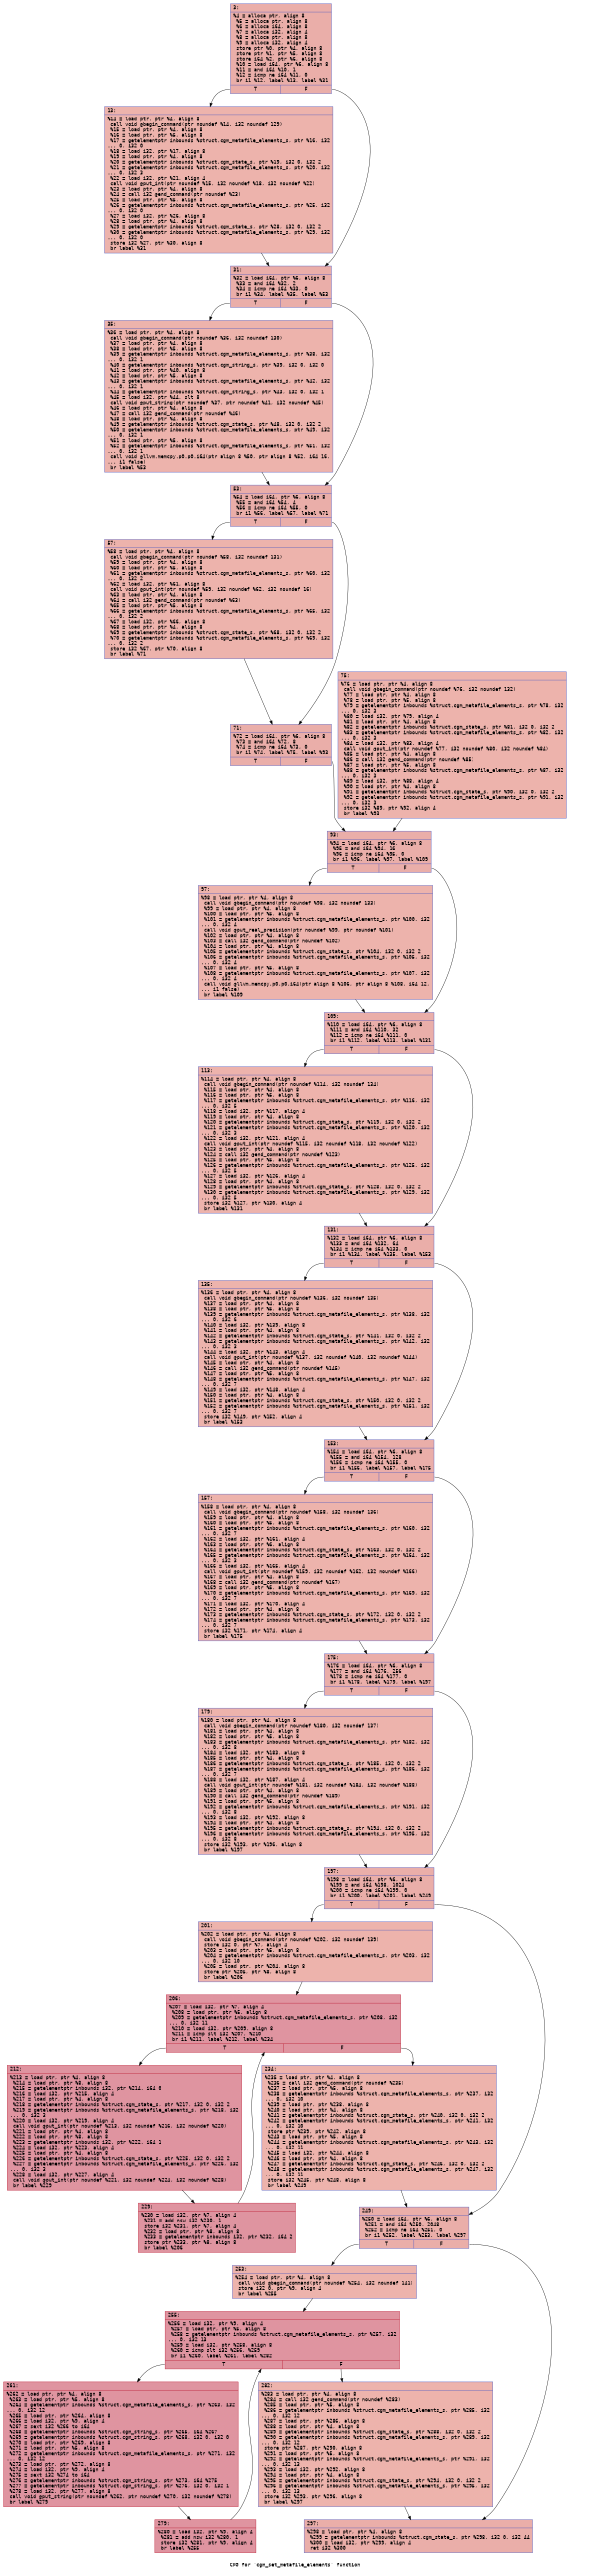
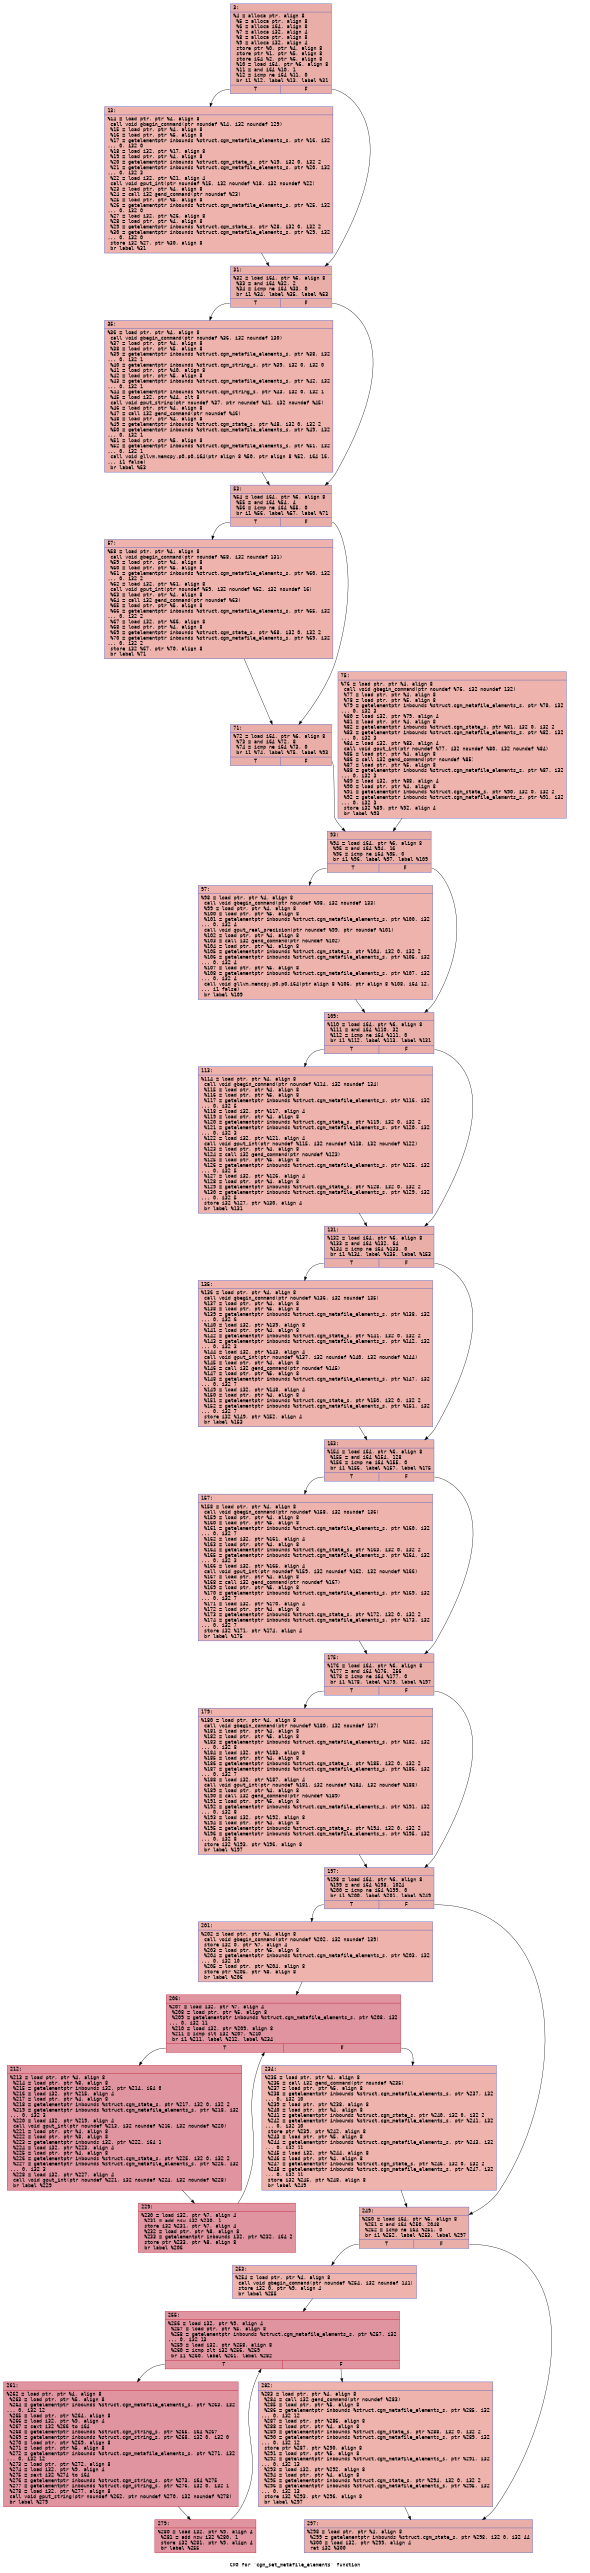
node "157:": text "%163 = load ptr, ptr %6, align 8" -> "%163 = load ptr, ptr %4, align 8"
